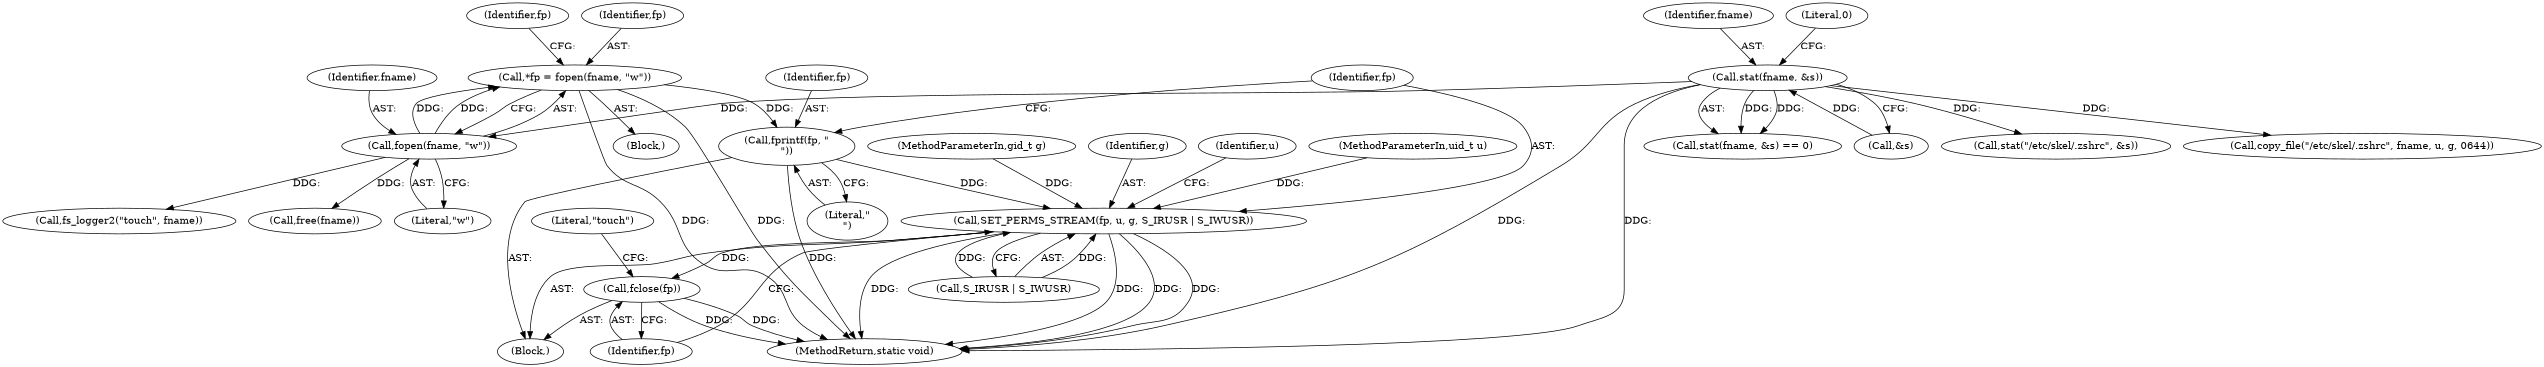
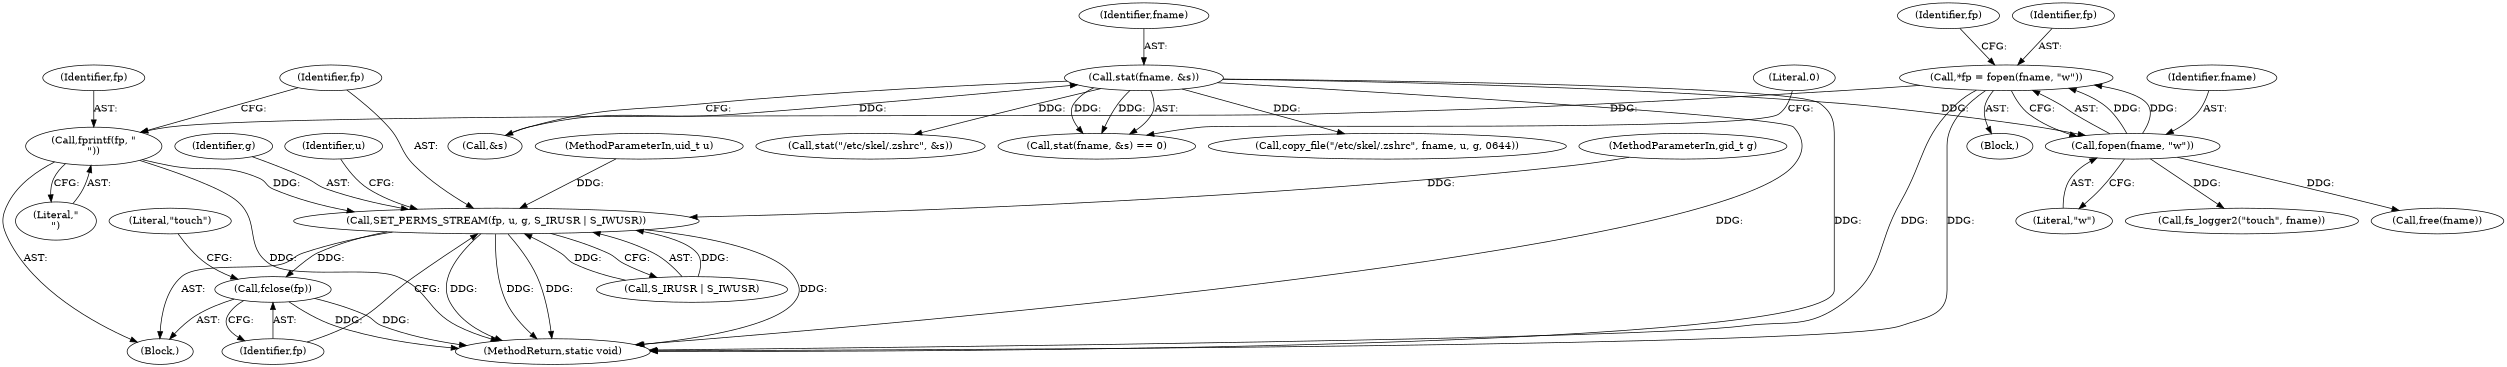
edge "(Literal,0)" -> "(Call,stat(fname, &s))": now "(Literal,0)" -> "(Call,stat(fname, &s) == 0)"
